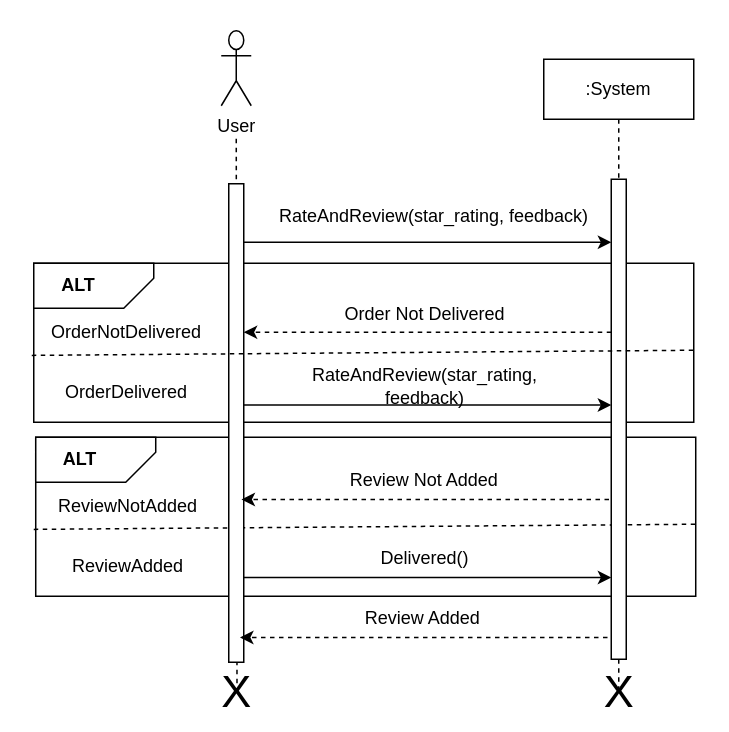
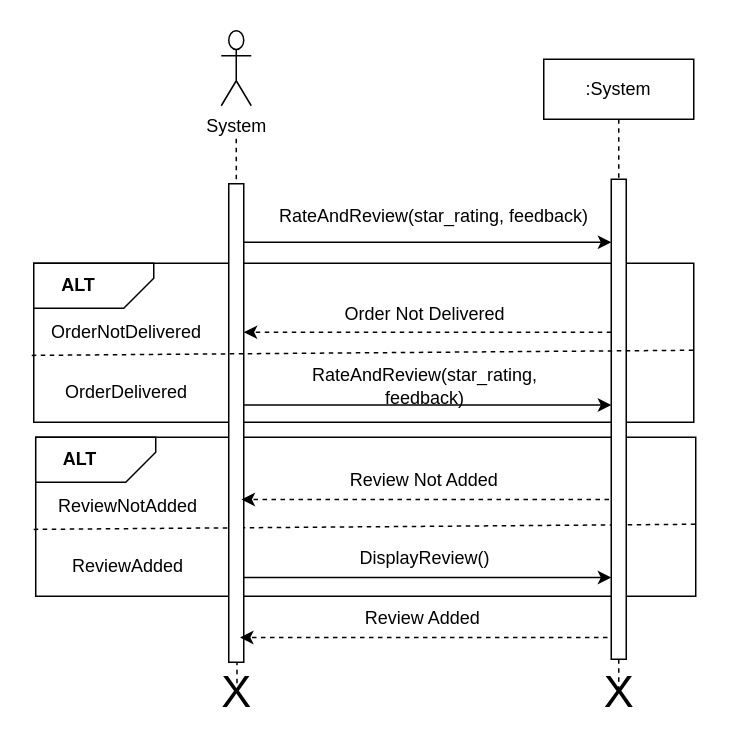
node "User": label "User" -> "System"
node "Delivered()": label "Delivered()" -> "DisplayReview()"
